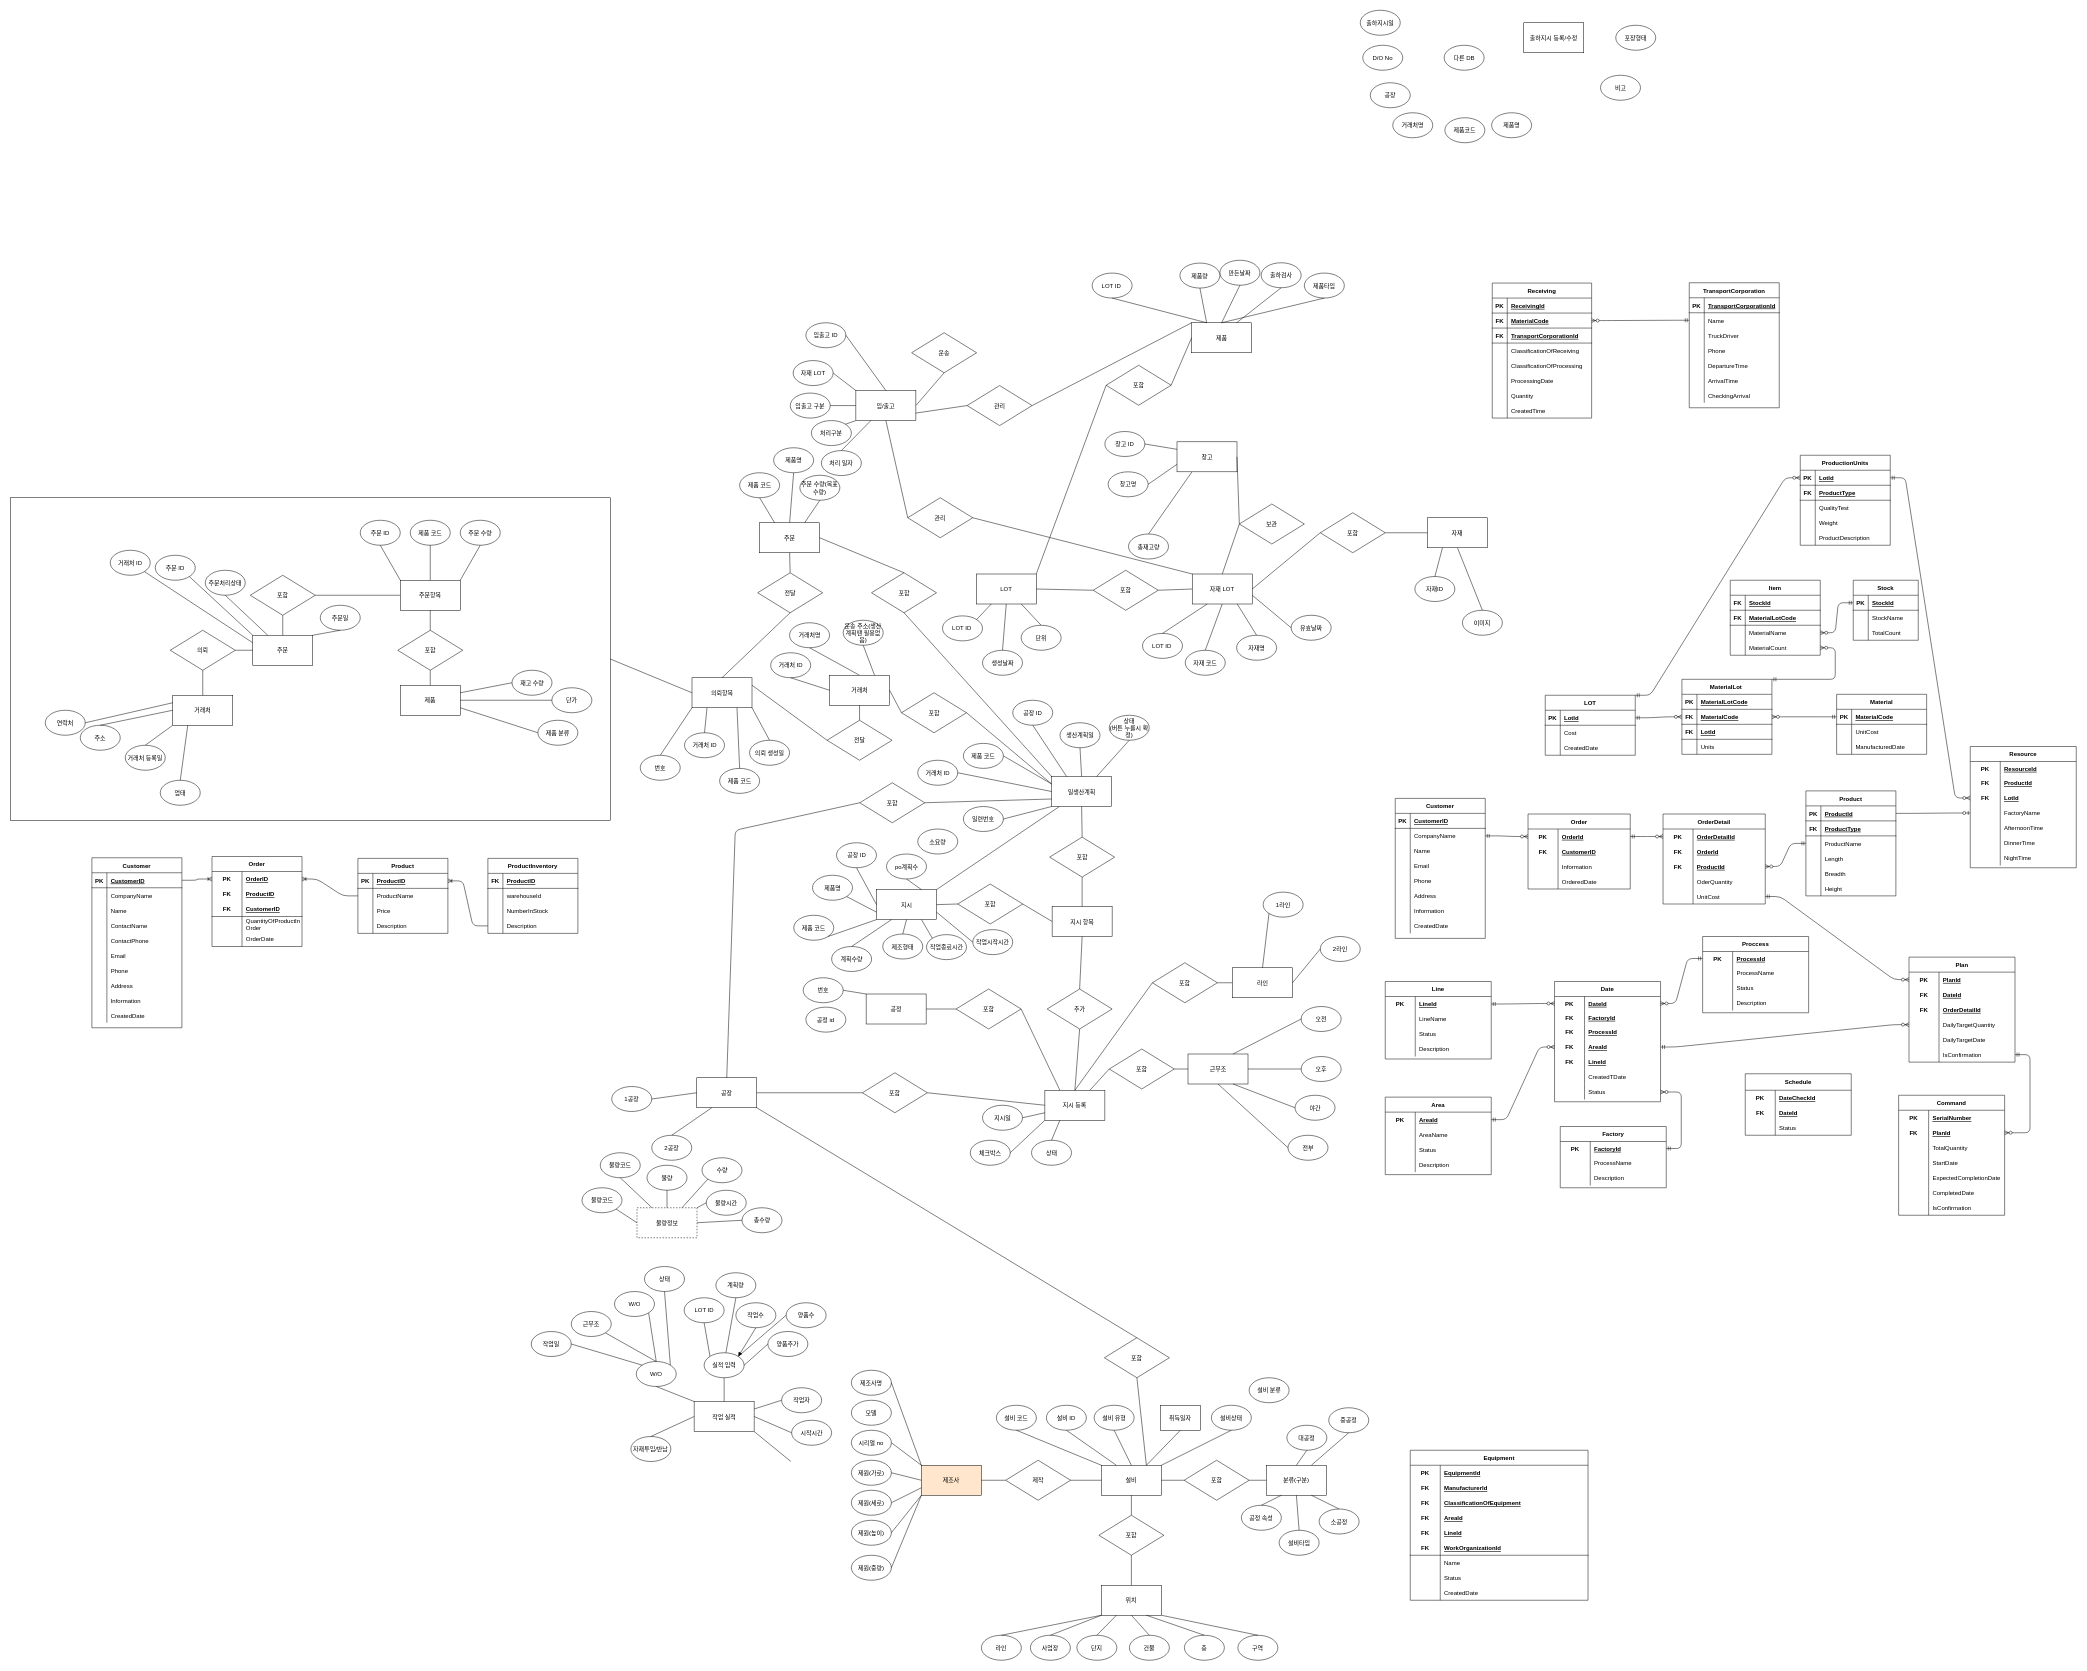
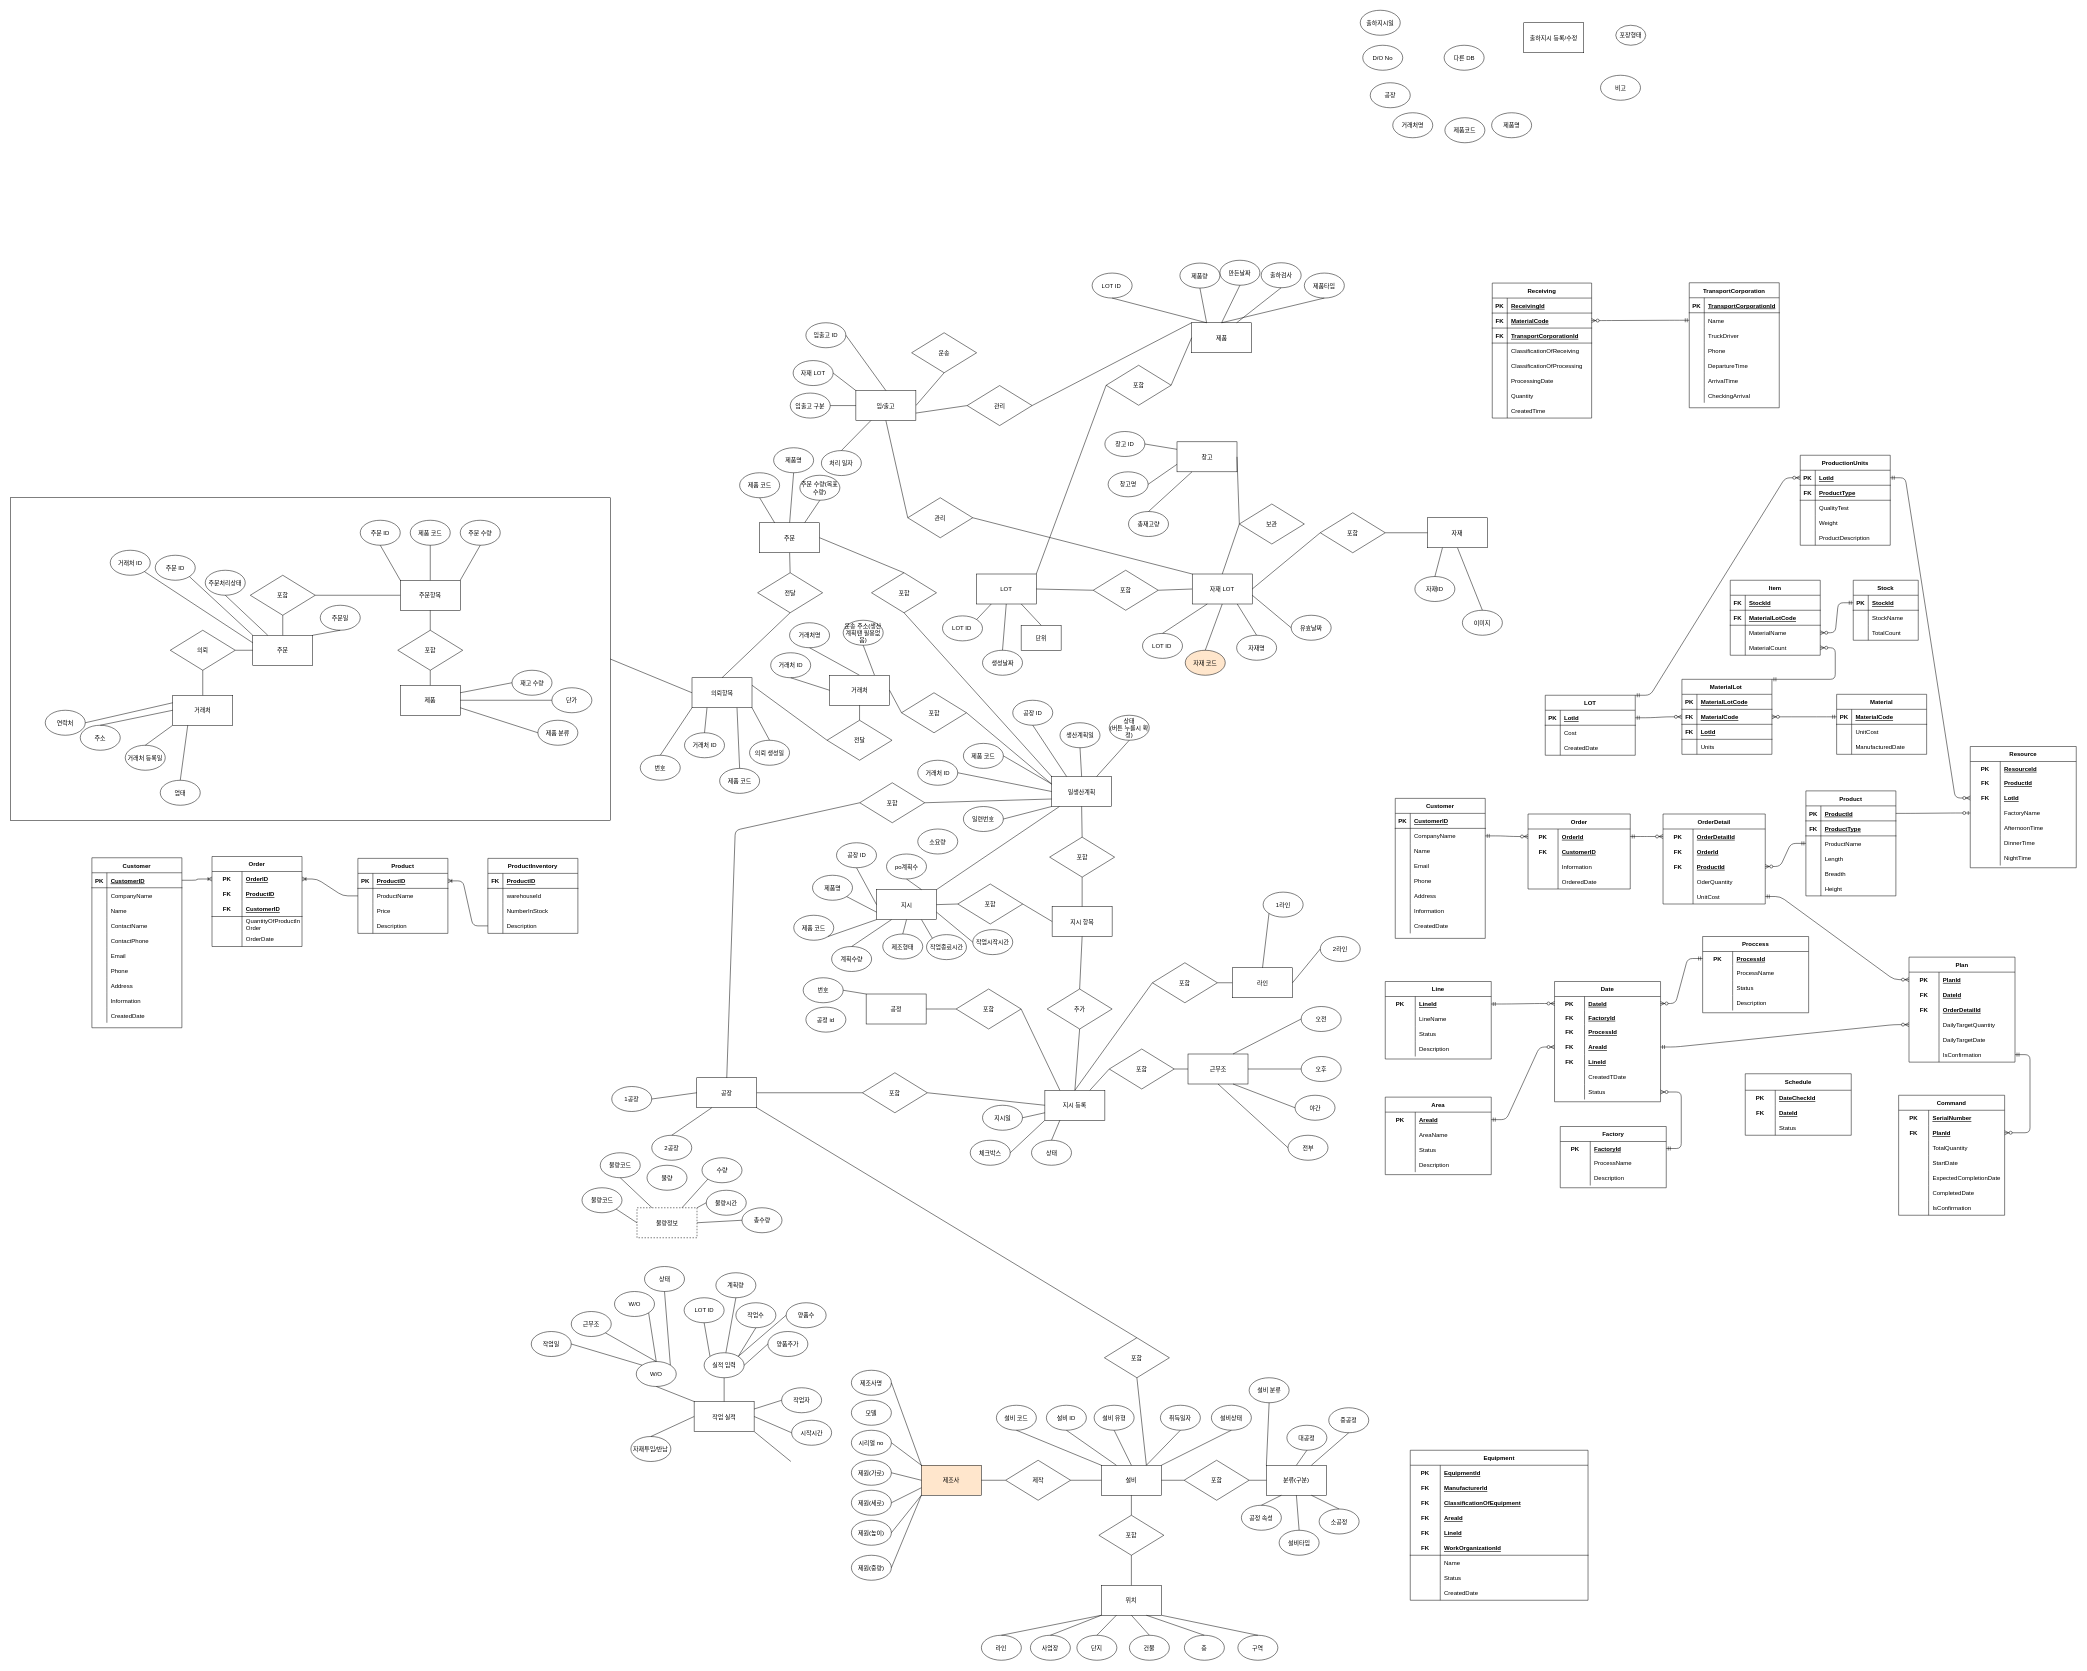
node "포장형태": size 40x25 -> 30x20
edge "입/출고" -- "처리구분": removed
node "처리구분": removed
node "총재고량": moved (1149, 547) -> (1149, 524)
node "단위": shape ellipse -> rectangle
node "자재 코드": fillcolor #ffffff -> #ffe6cc
edge "불량" -- "불량정보": removed
edge "작업수" -> "실적 입력": arrowhead block -> none
node "취득일자": shape rectangle -> ellipse
edge "설비 분류" -- "분류(구분)": added
